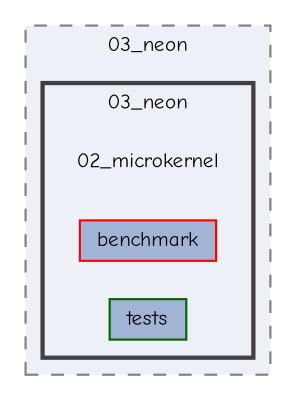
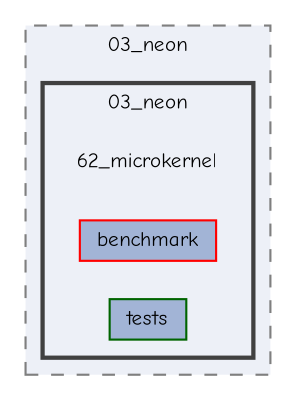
node "02_microkernel": label "02_microkernel" -> "62_microkernel"
